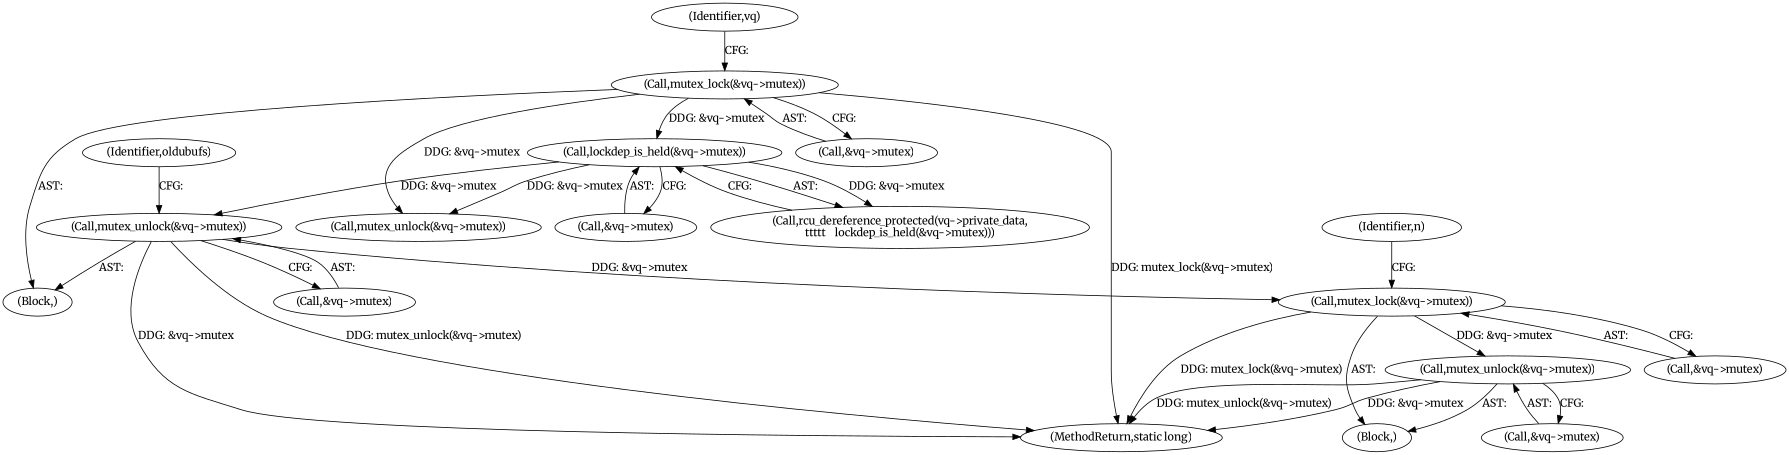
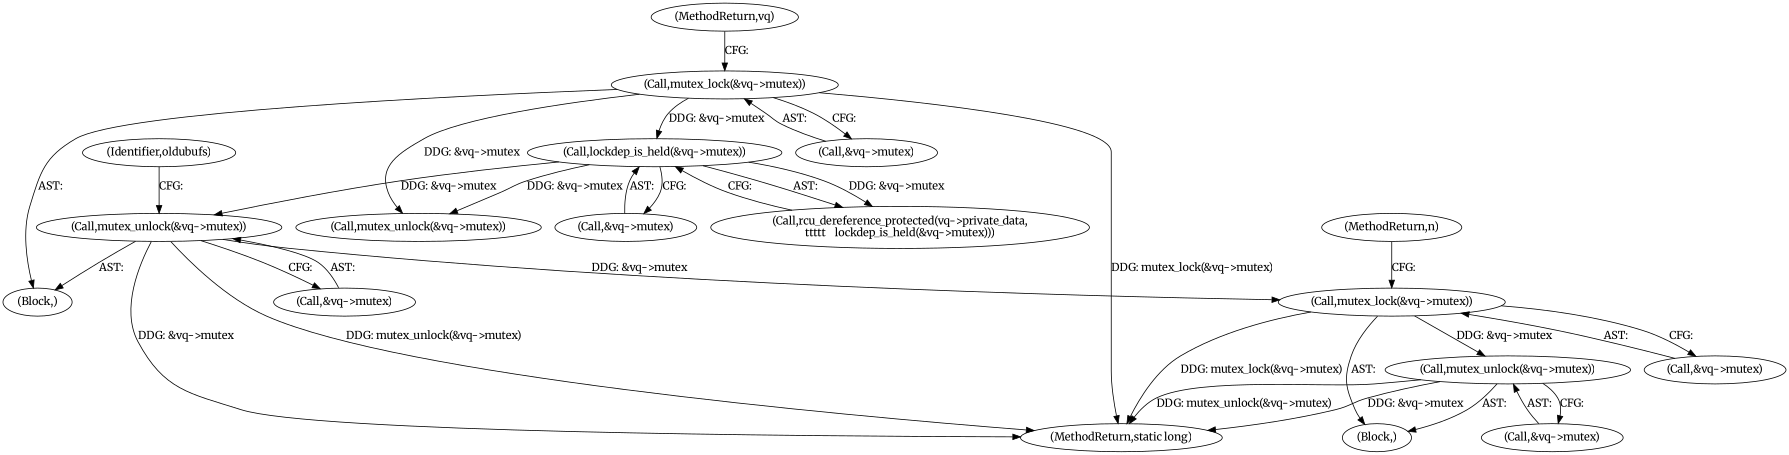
node "(Identifier,vq)": label "(Identifier,vq)" -> "(MethodReturn,vq)"
node "(Identifier,n)": label "(Identifier,n)" -> "(MethodReturn,n)"
